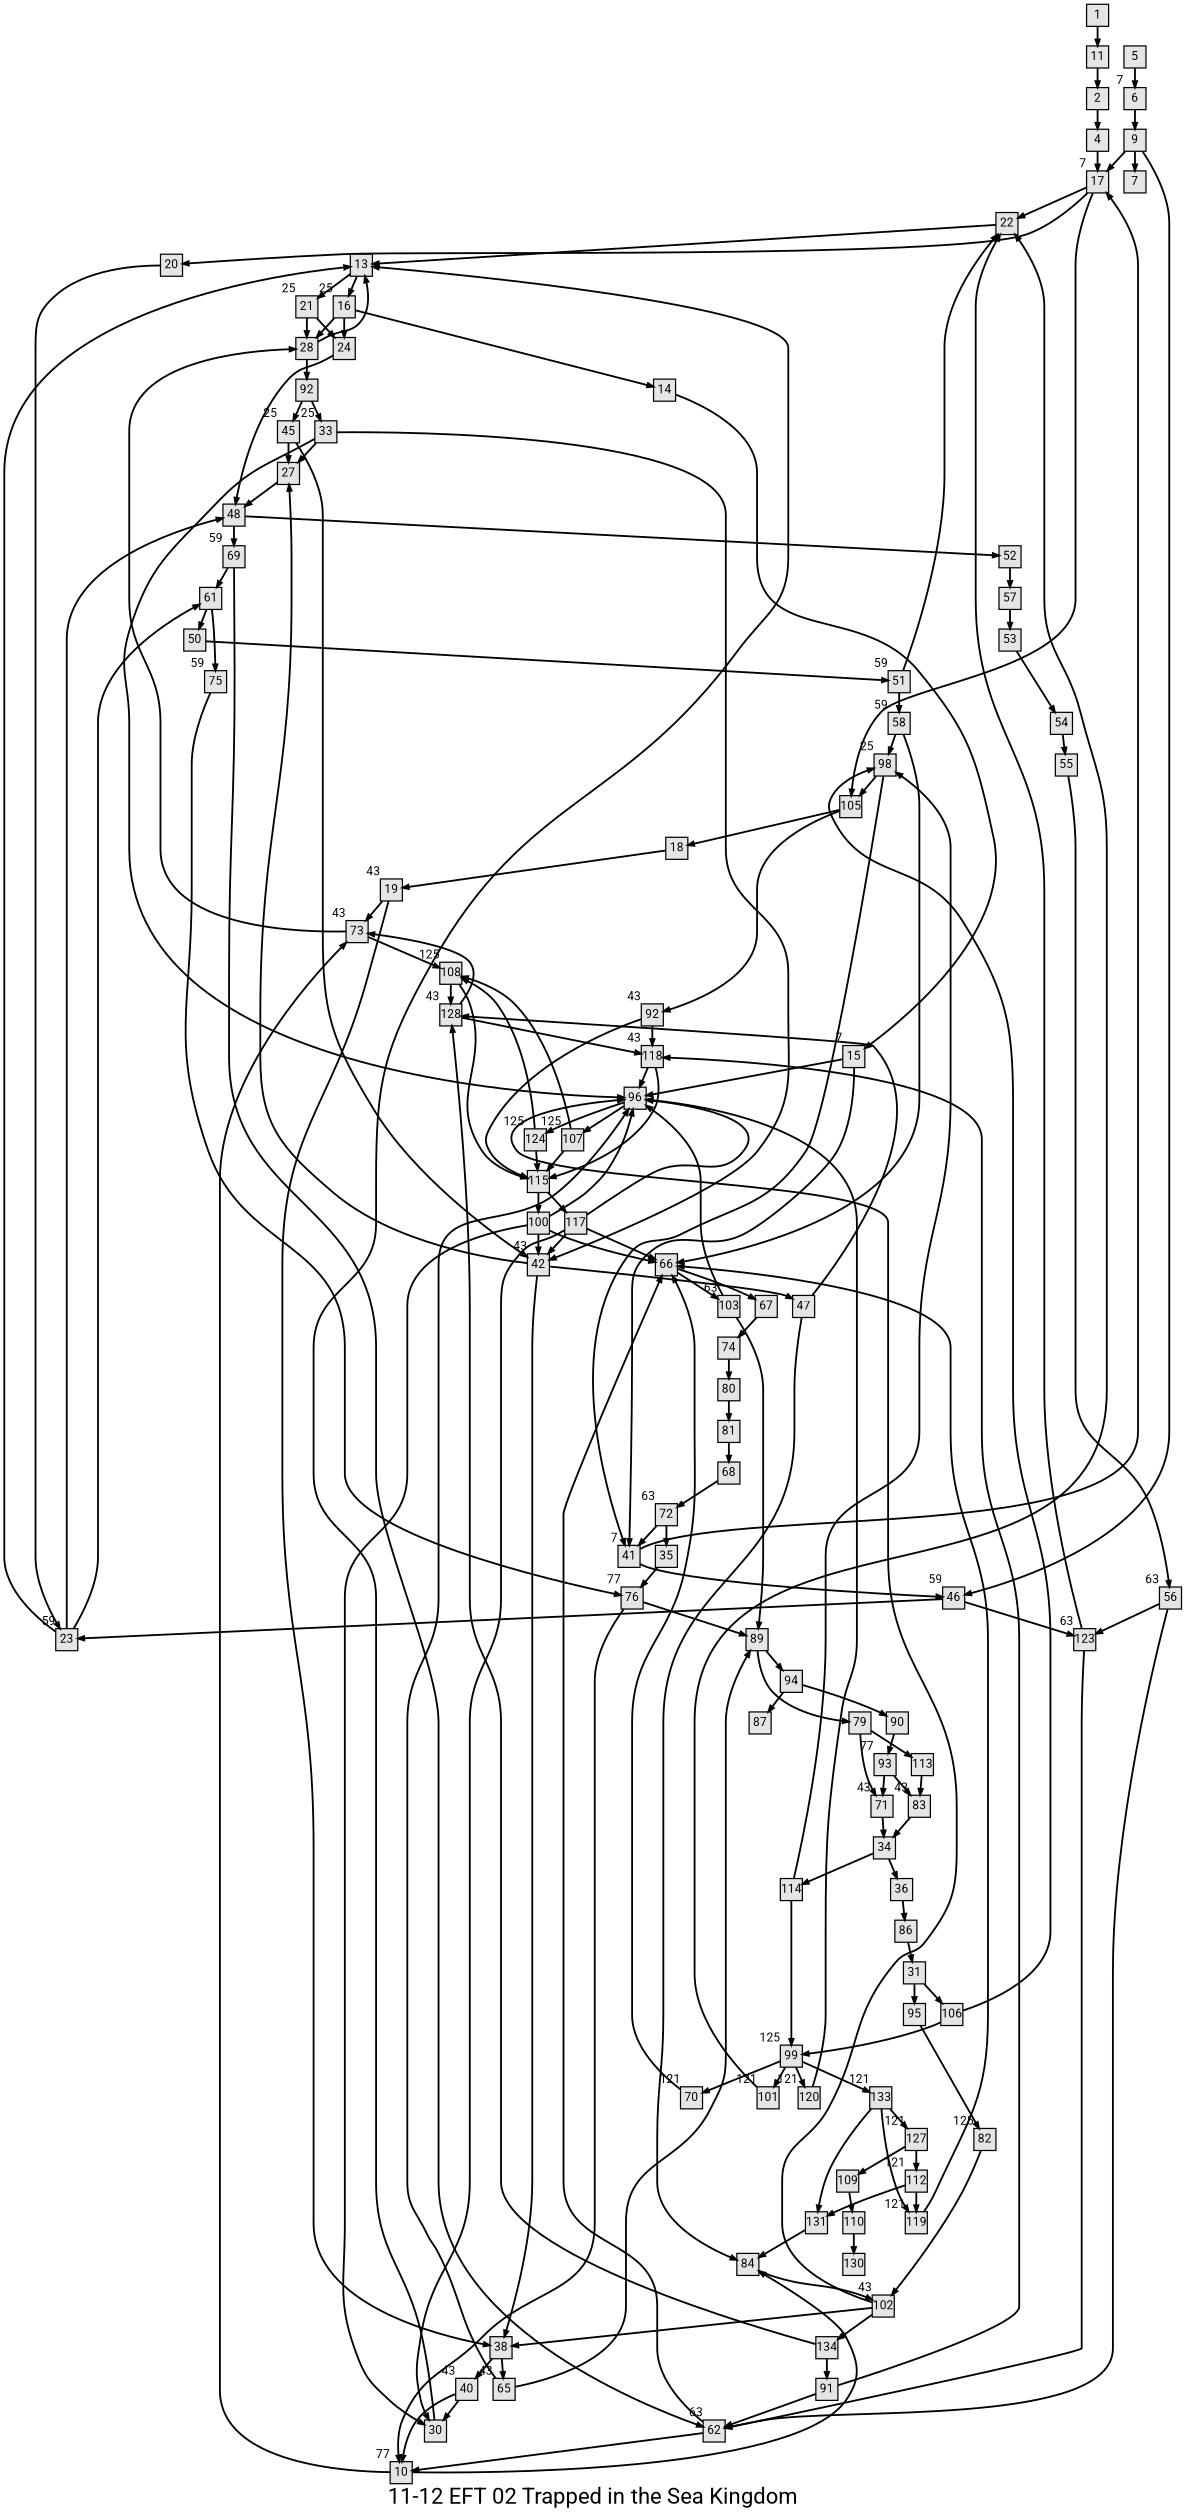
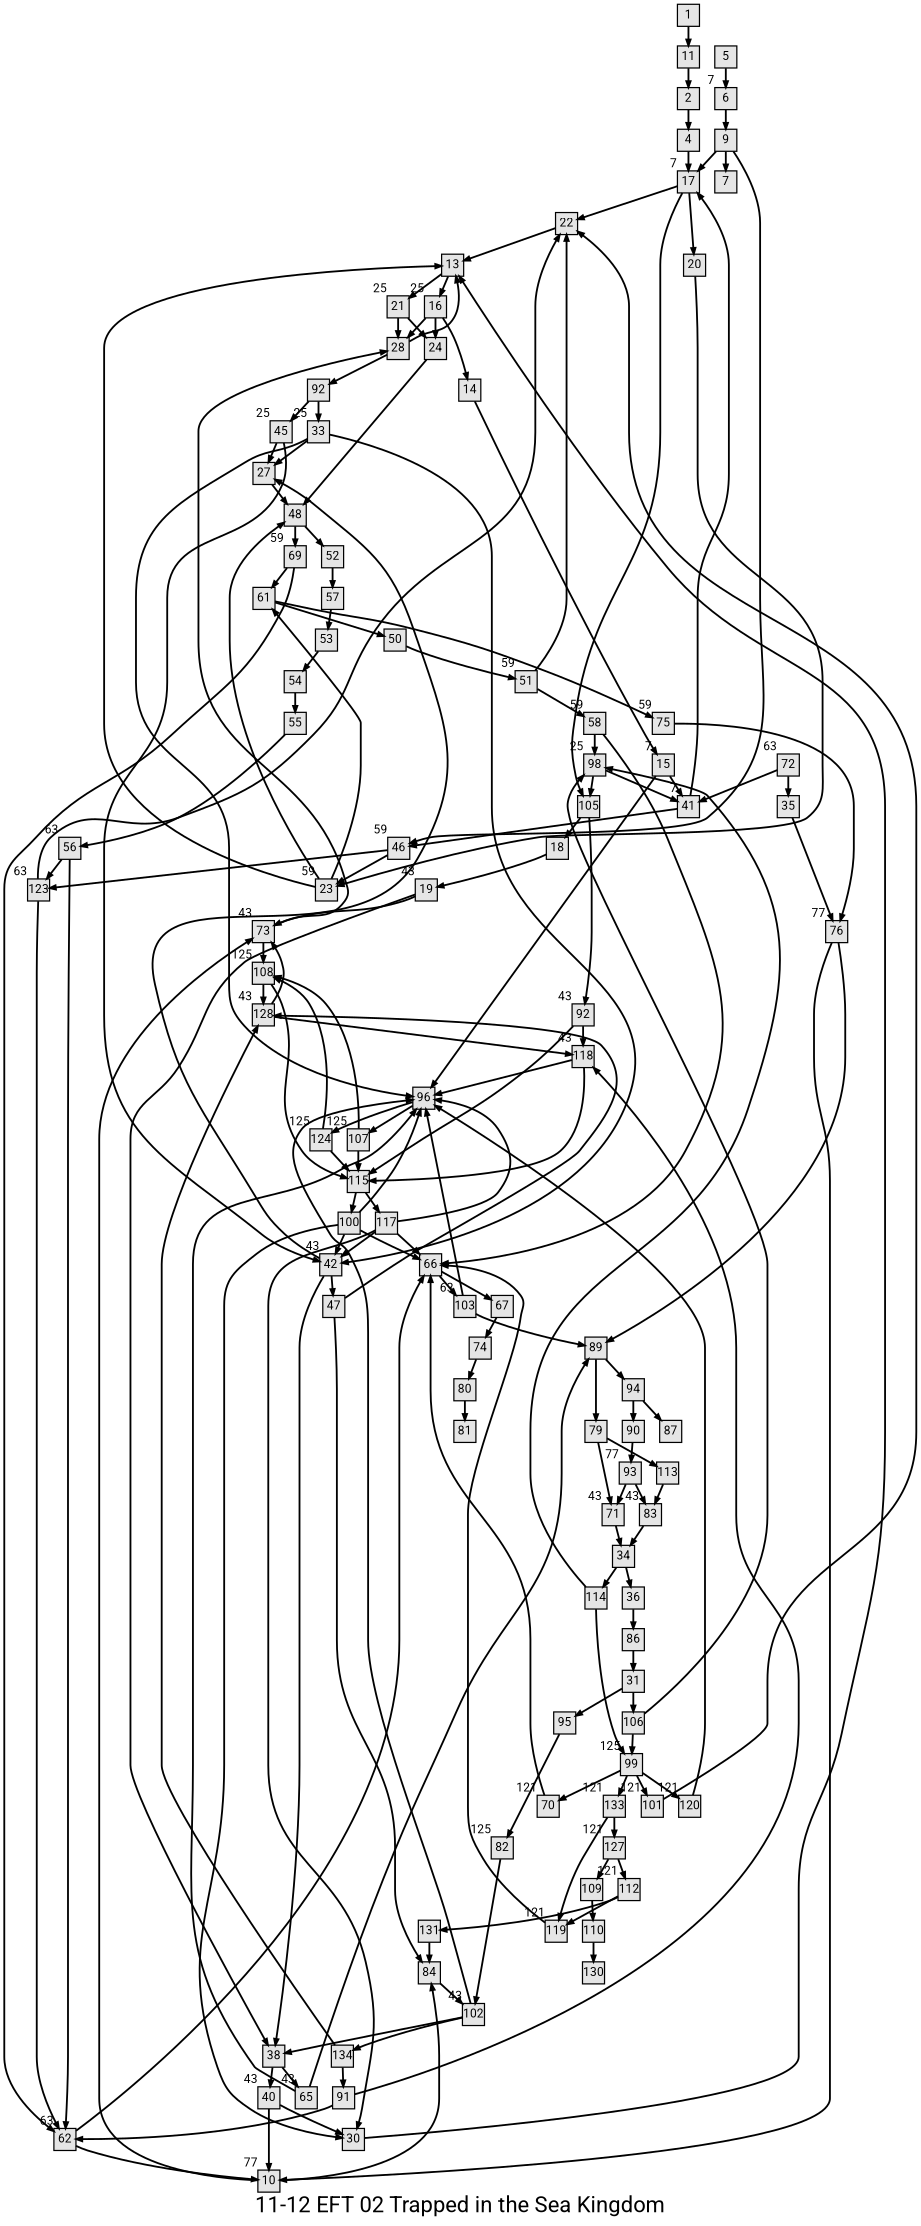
node "68": removed
edge "133 121" -> "131": removed
